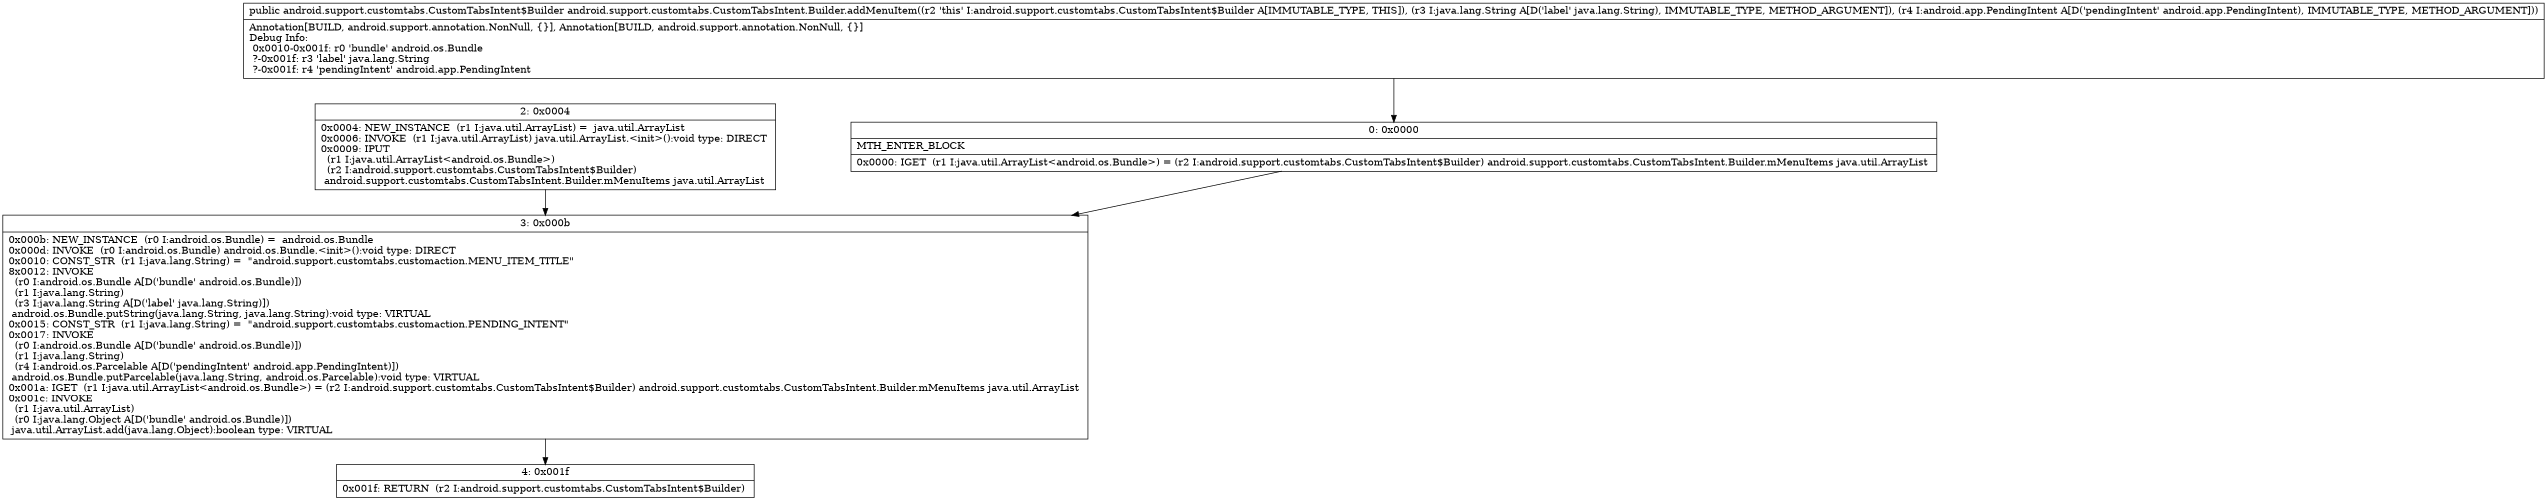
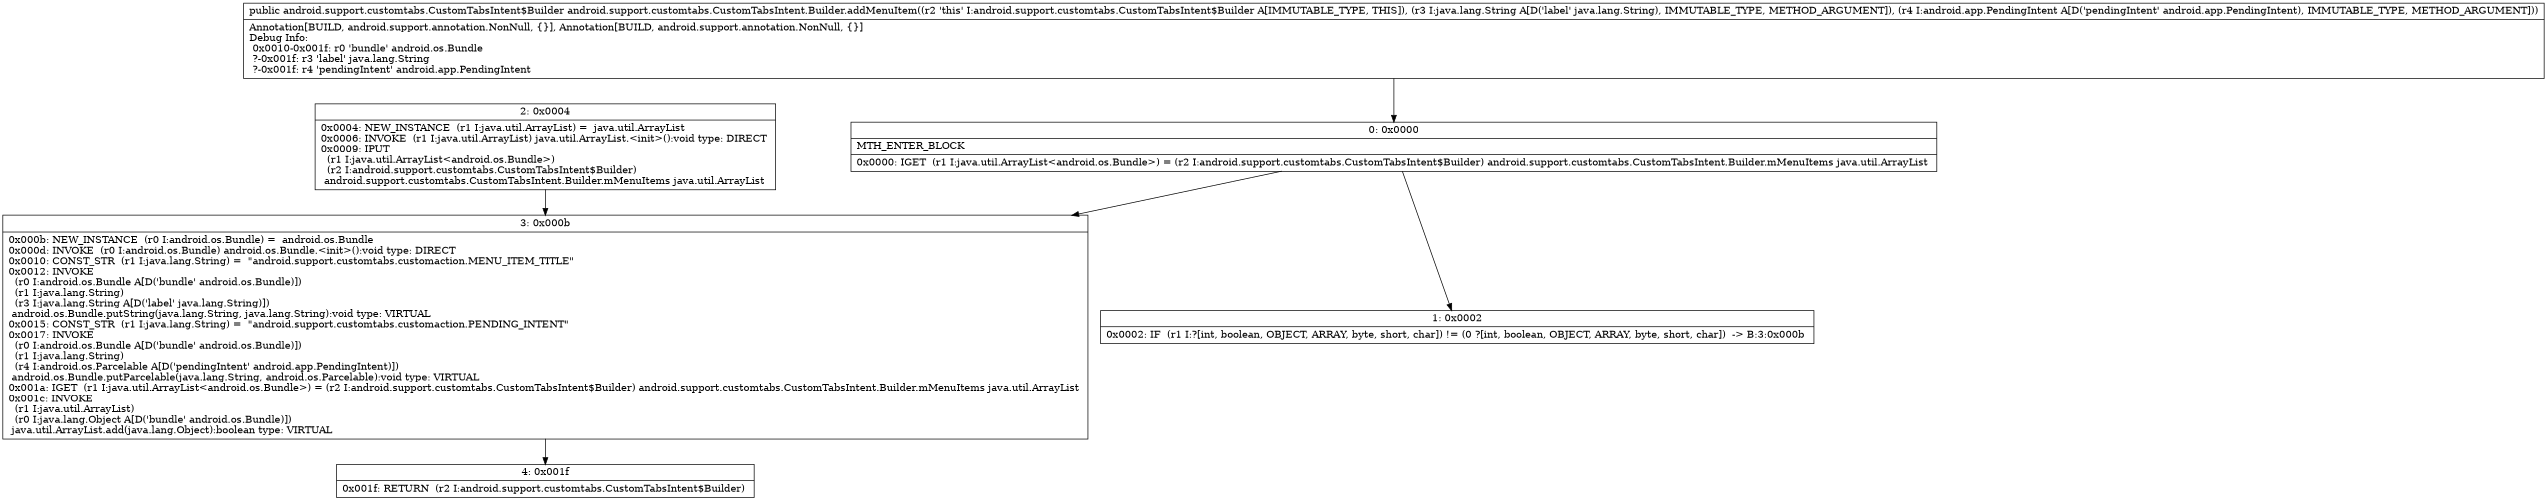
node "3: 0x000b": text "8x0012: INVOKE" -> "0x0012: INVOKE"
node "1: 0x0002": added
